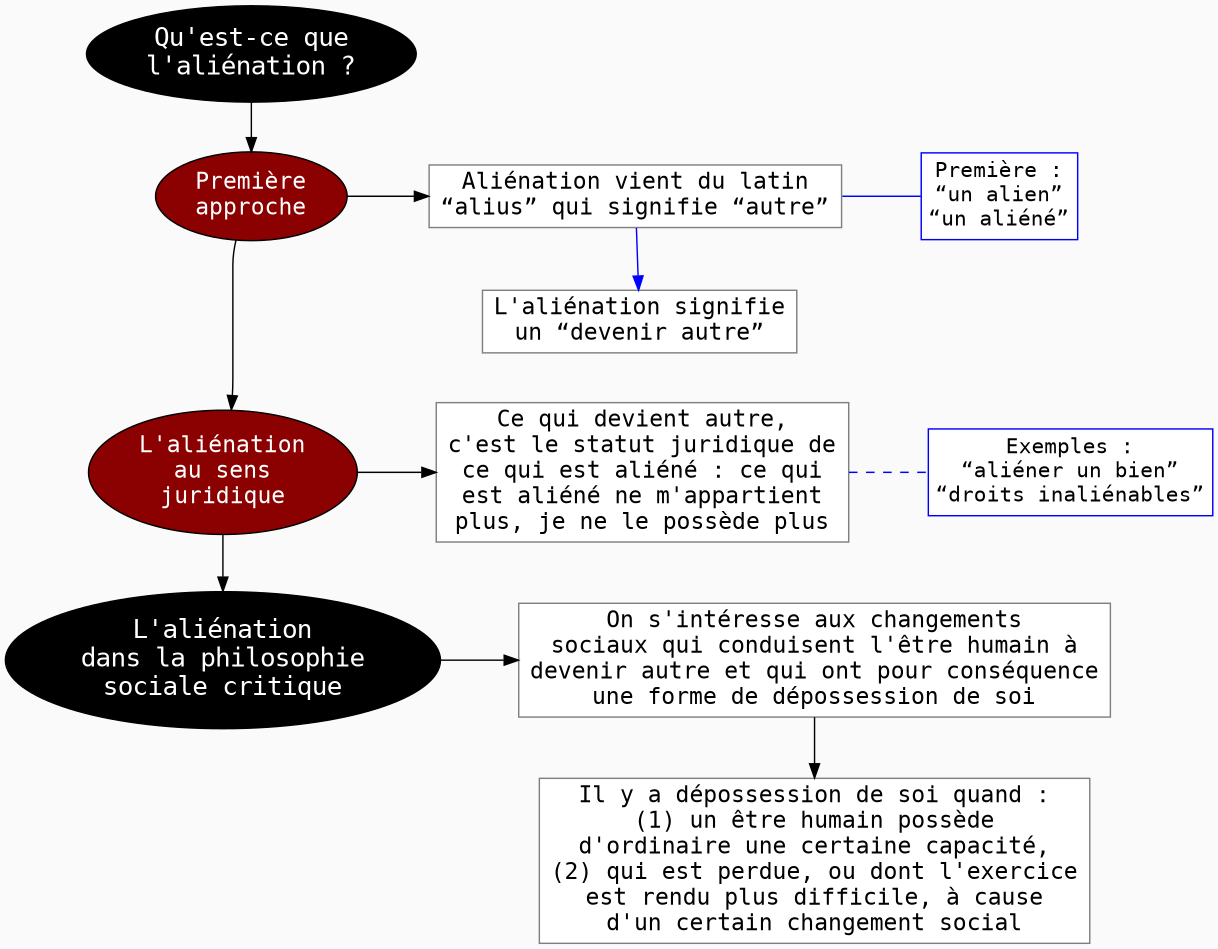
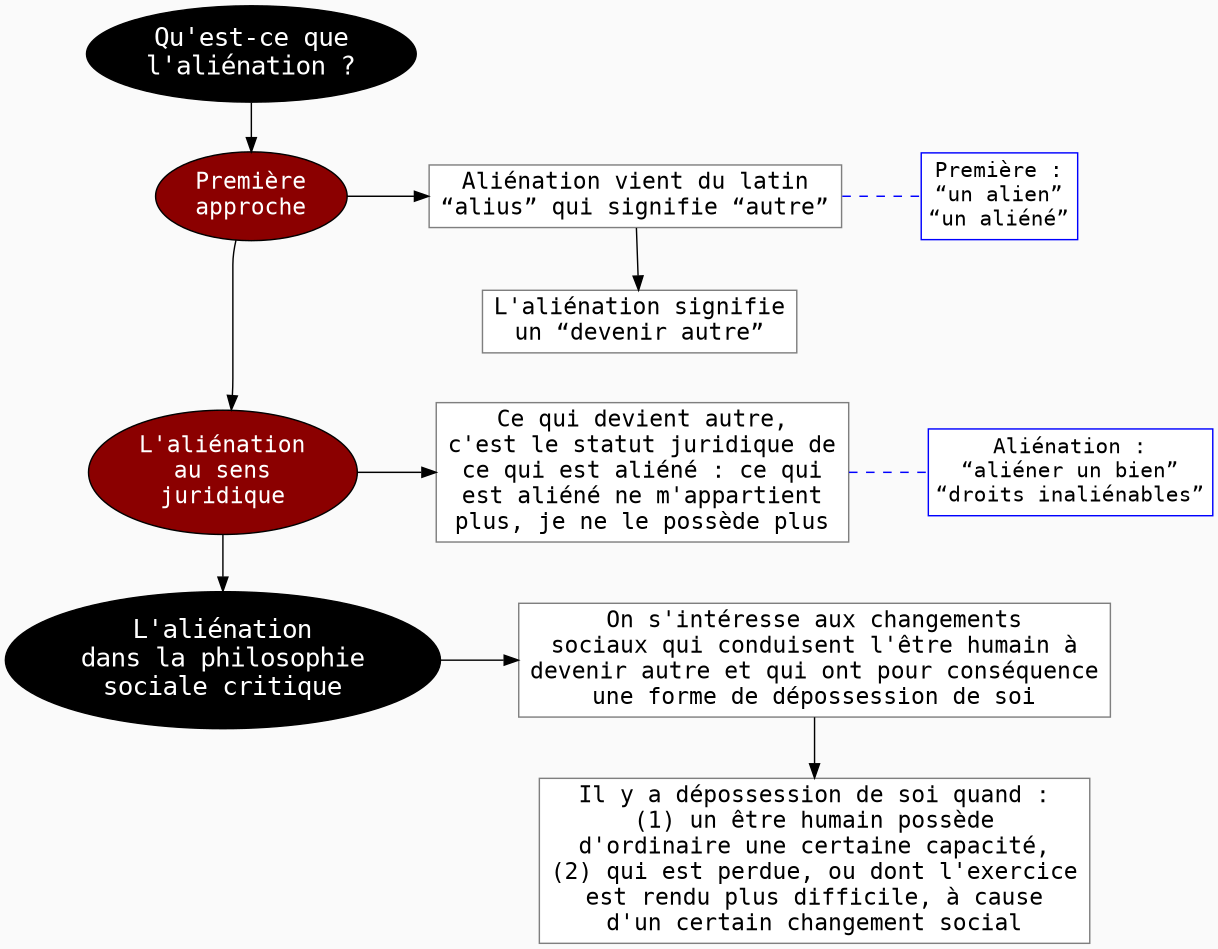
edge "Aliénation vient du latin “alius” qui signifie “autre”" -- "Première : “un alien” “un aliéné”": style solid -> dashed
edge "Aliénation vient du latin “alius” qui signifie “autre”" -> "L'aliénation signifie un “devenir autre”": color blue -> black
node "Exemples : “aliéner un bien” “droits inaliénables”": label "Exemples : “aliéner un bien” “droits inaliénables”" -> "Aliénation : “aliéner un bien” “droits inaliénables”"
